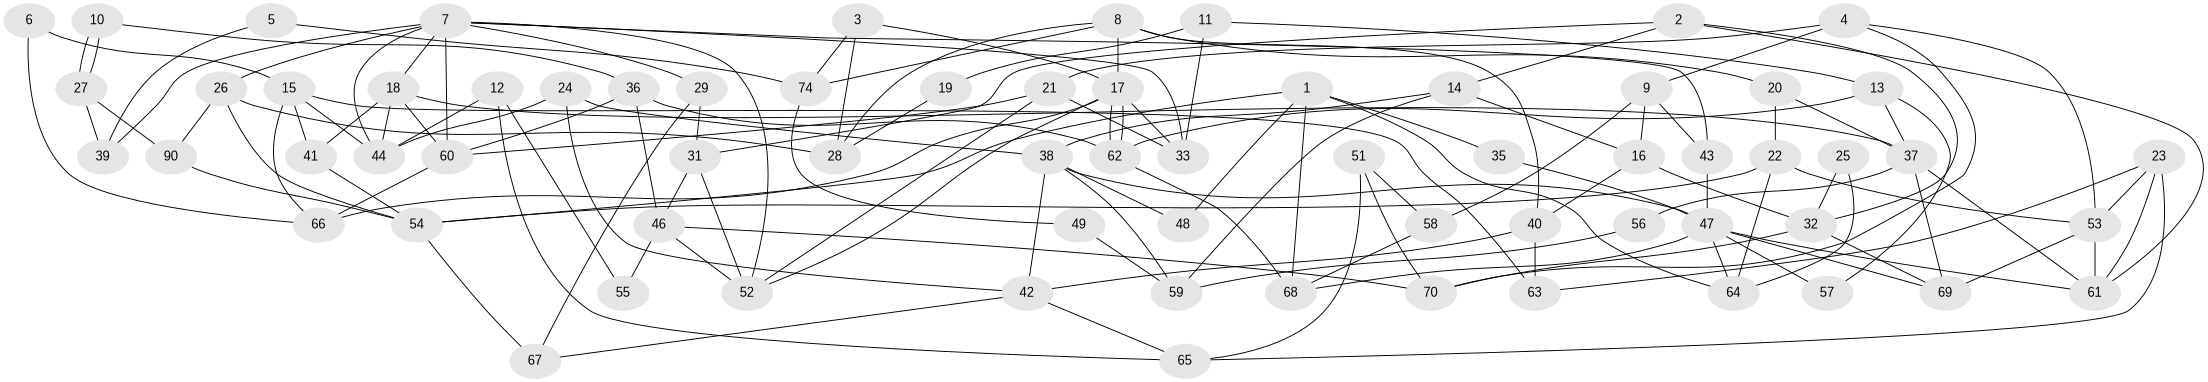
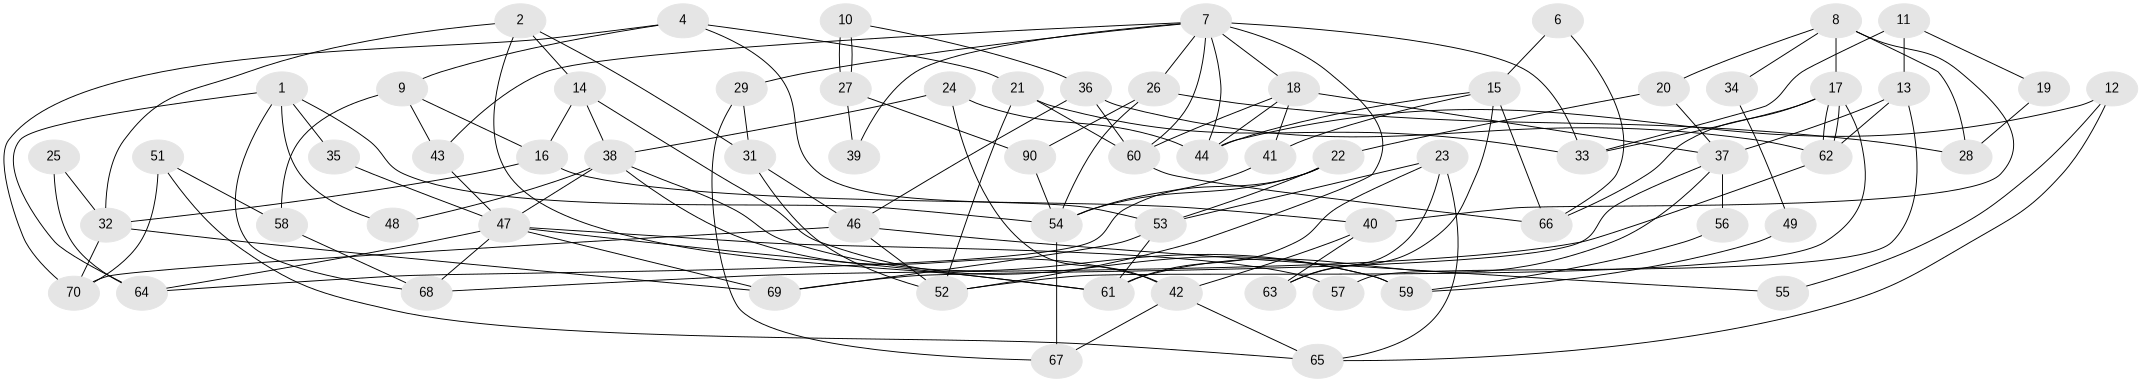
node "5": removed
node "3": removed
node "74": label "74" -> "34"
